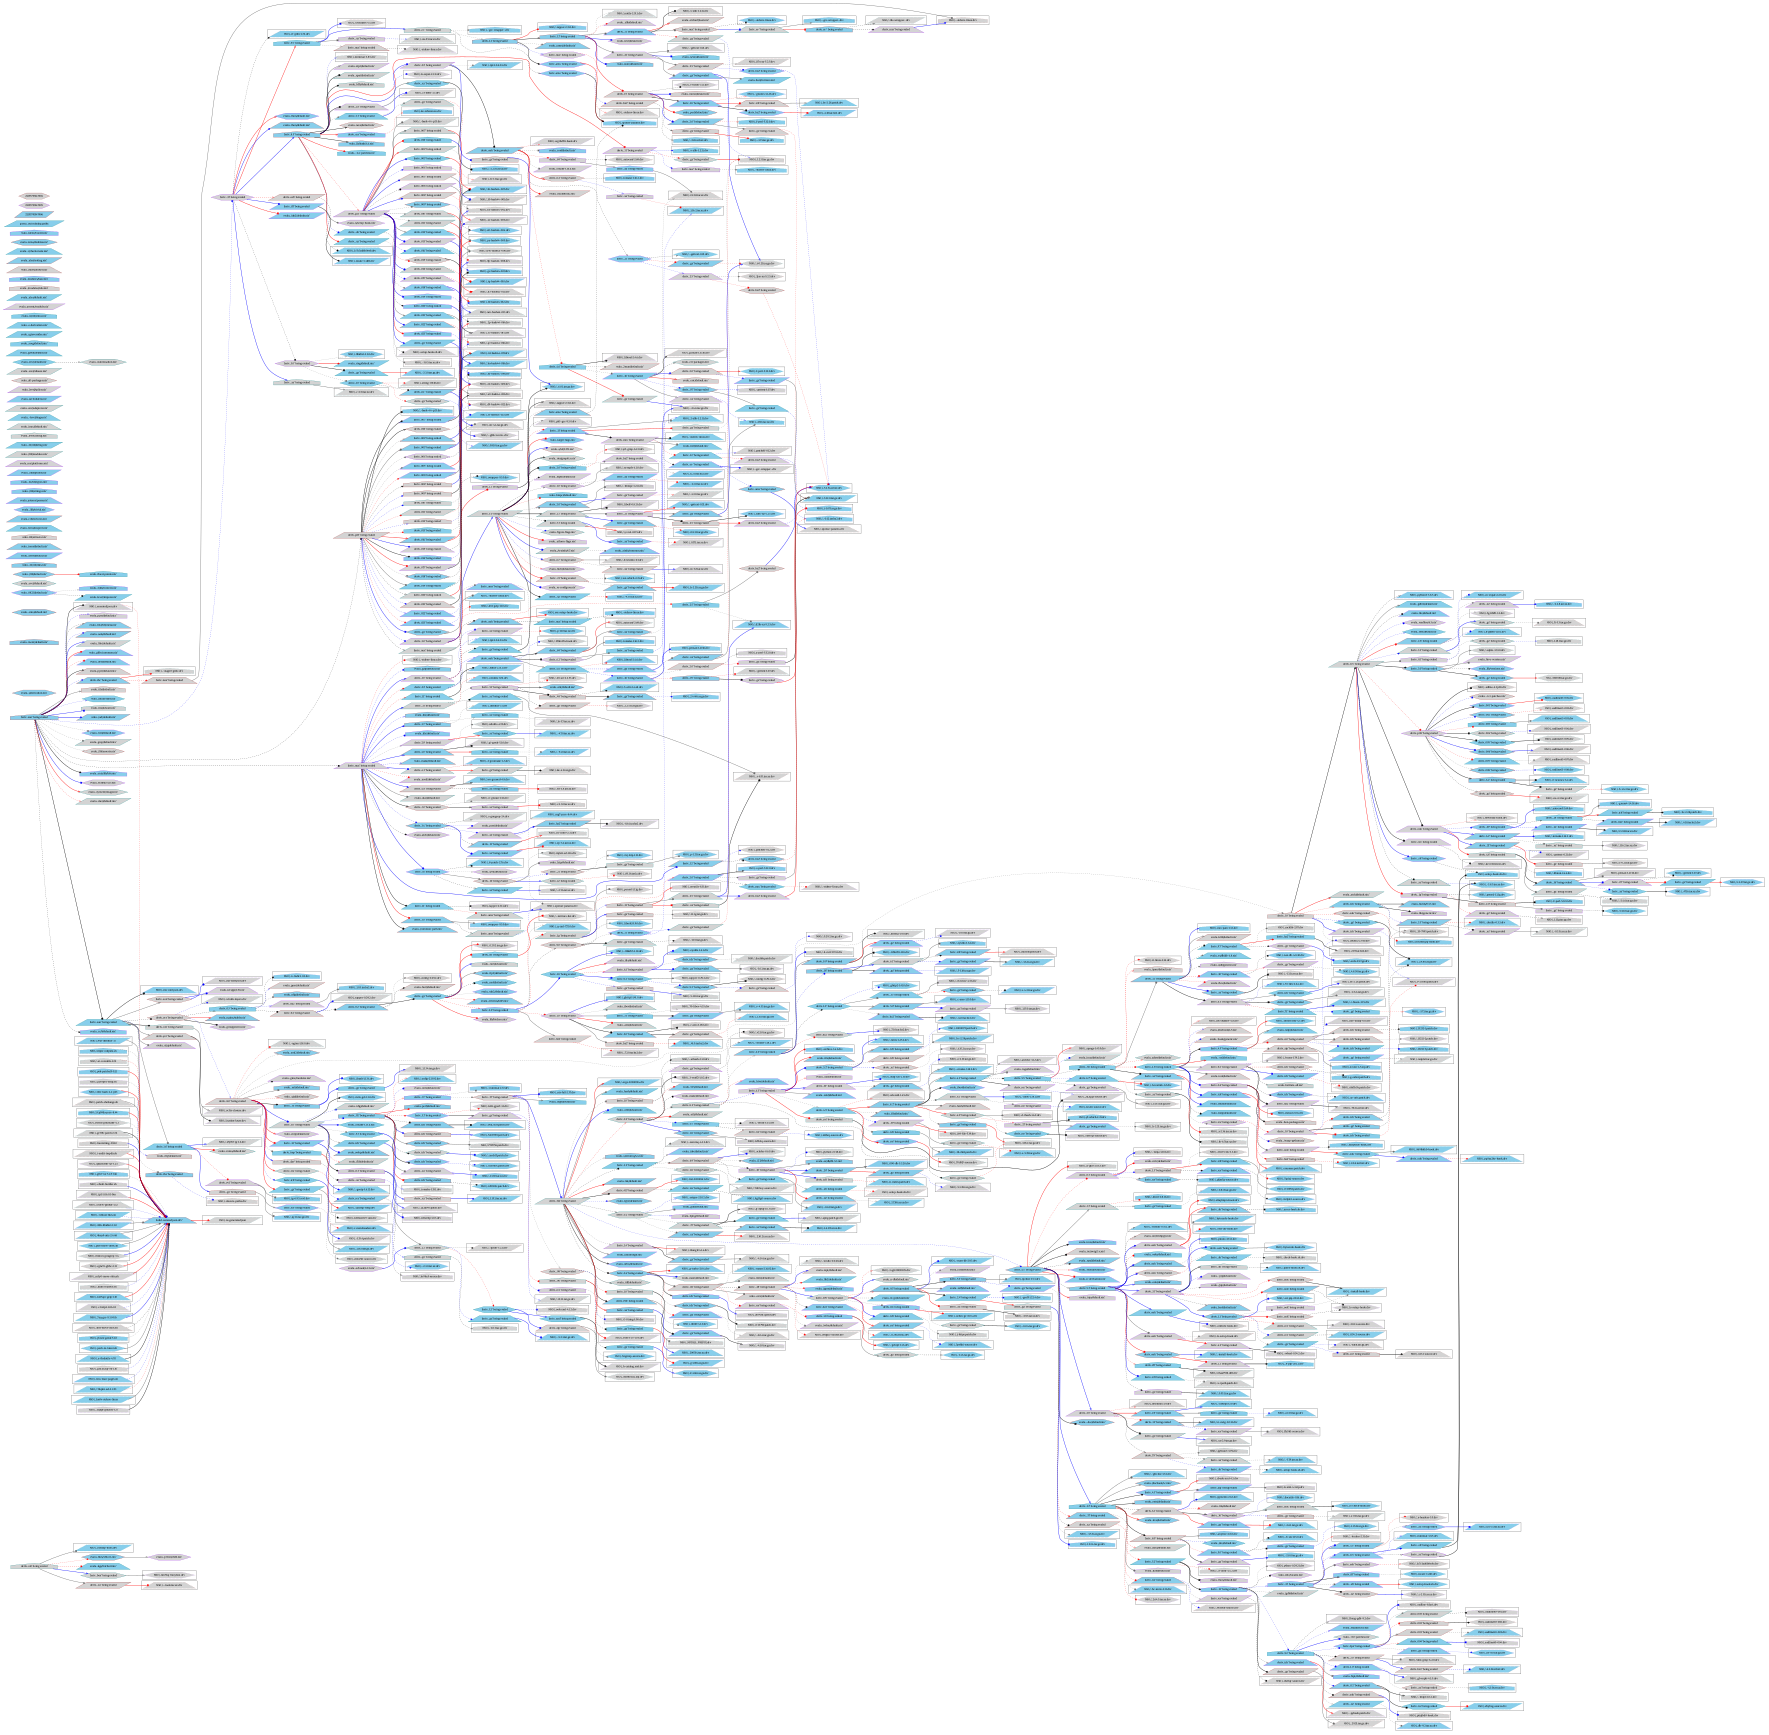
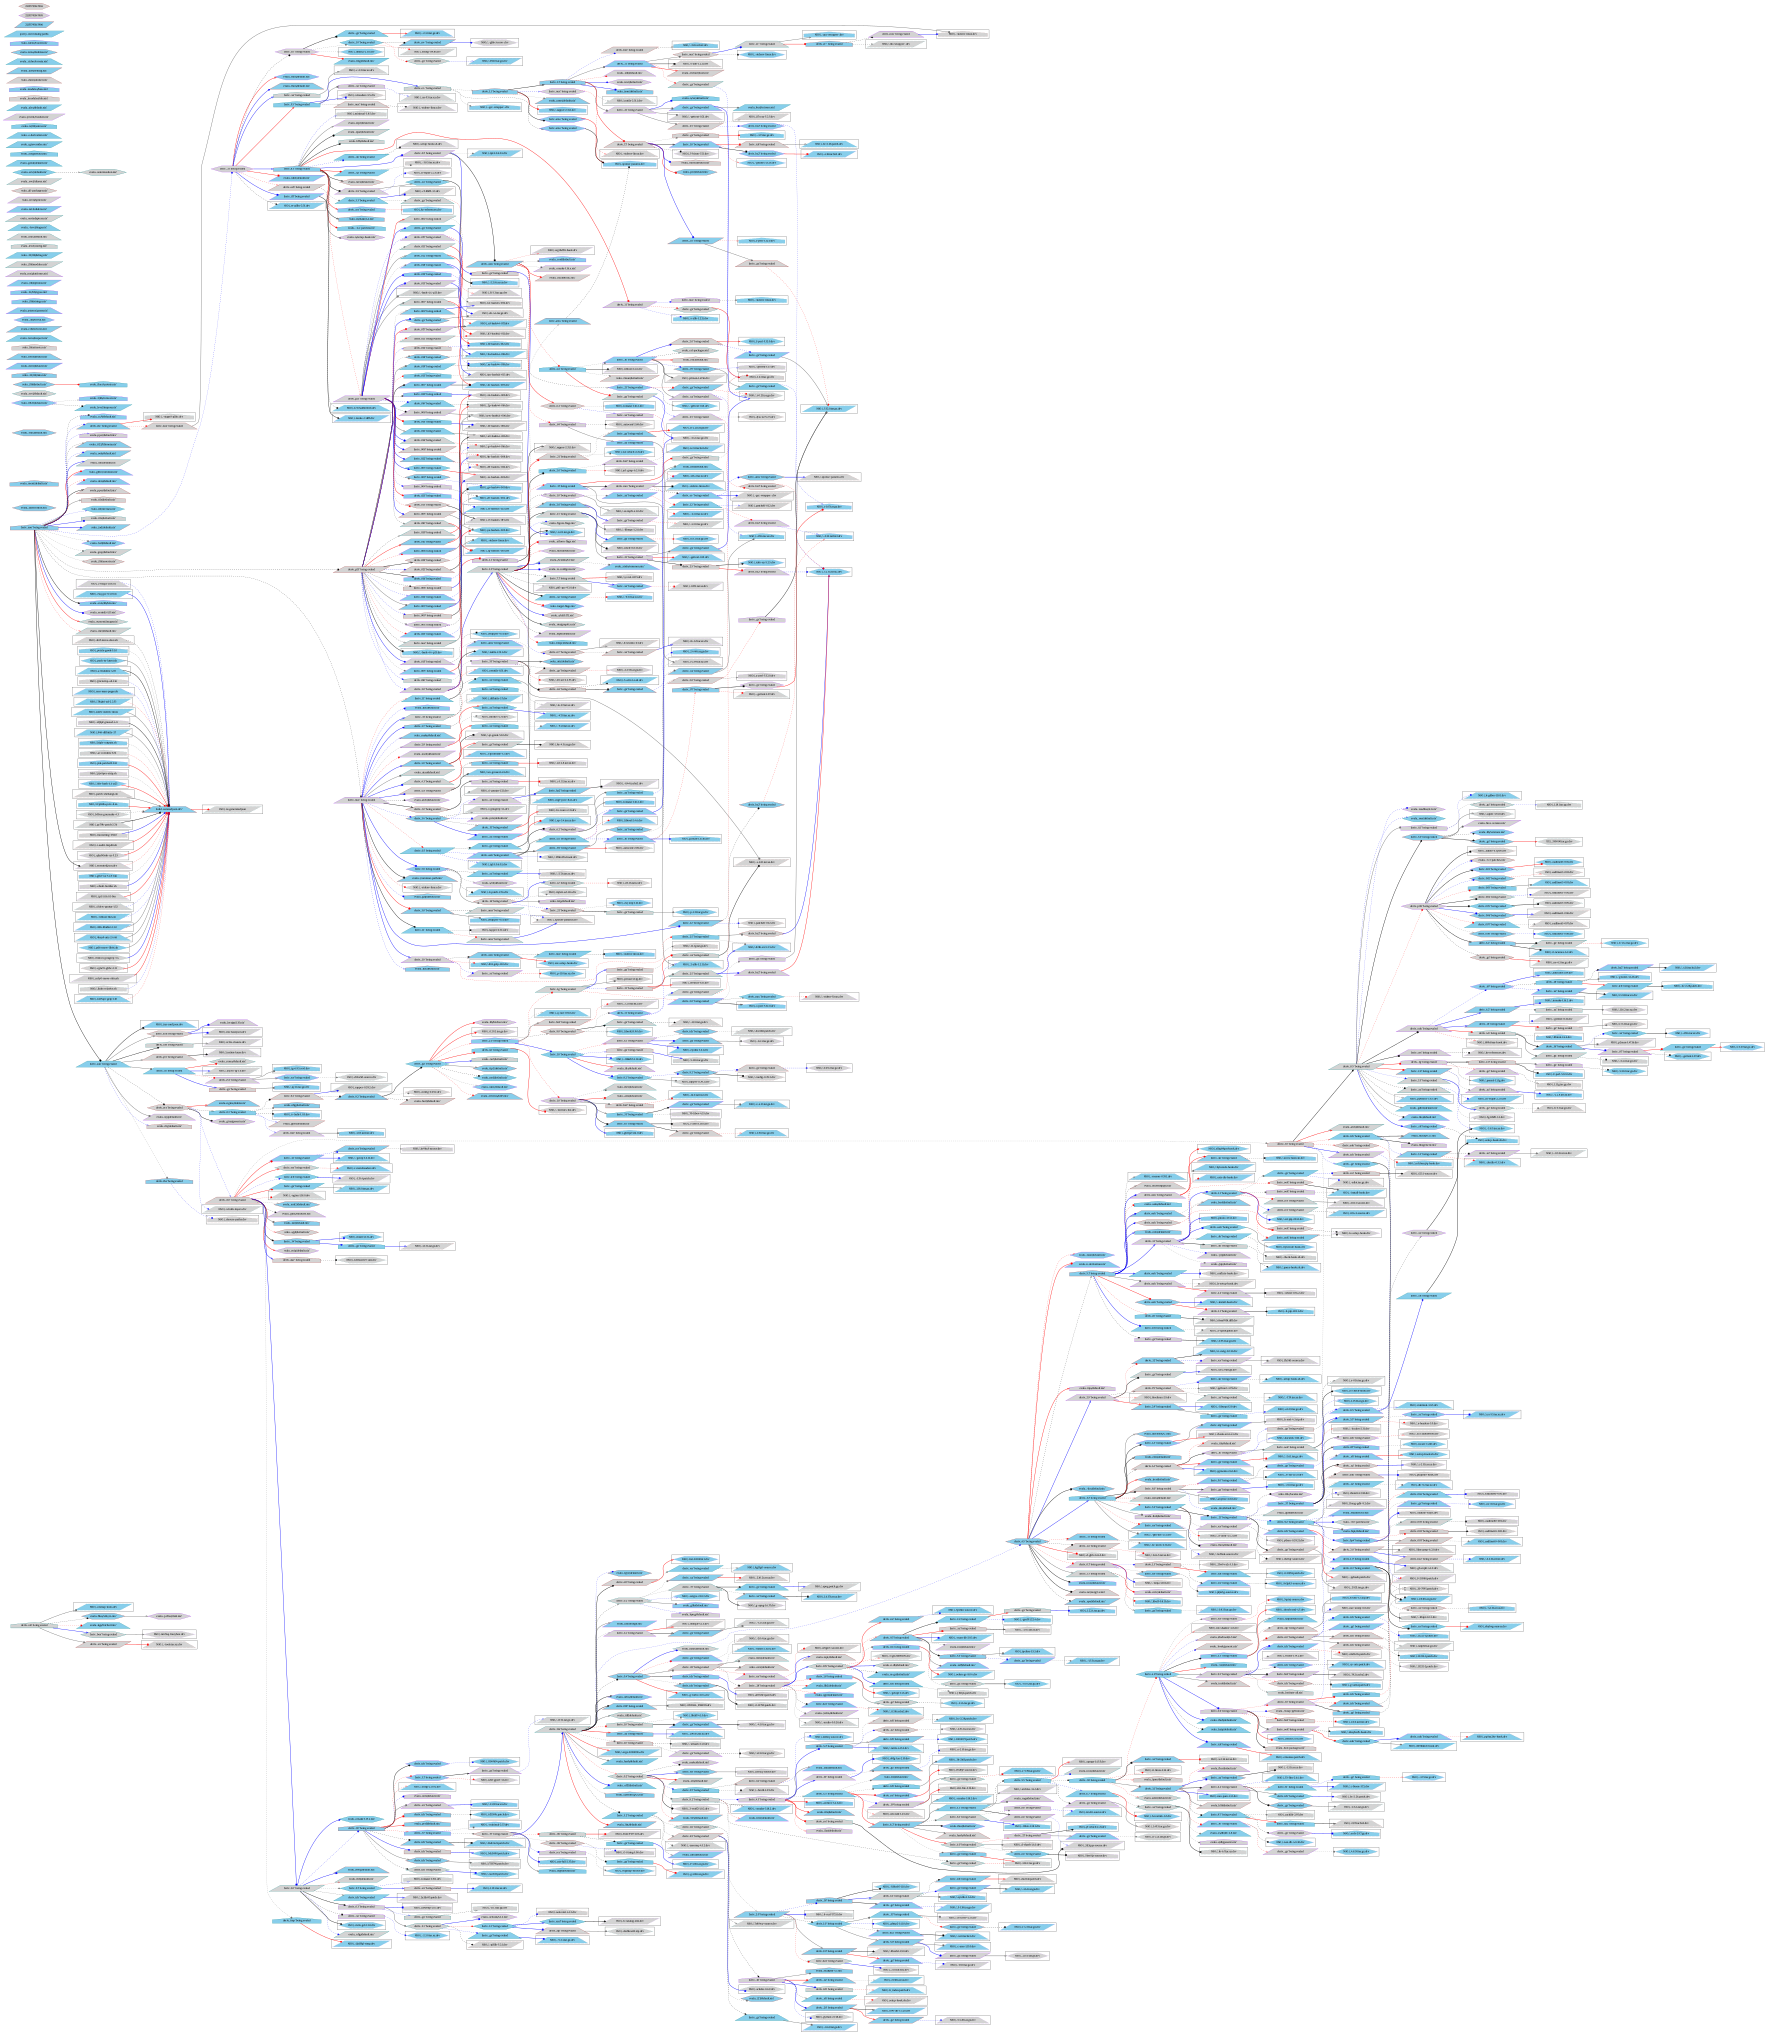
node "evalu...attr/default.nix'": label "evalu...attr/default.nix'" -> "ooks...attr/default.nix'"
edge "evalu...ocbook/4.1.2.nix'" -> "deriv...2.1' being evaled": reversed
edge "NSO /...b49vqii-gzip-1.10" -> "build...nerated.json.drv'": style bold -> dashed
edge "deriv...ols' being evaled" -> "evalu...files/x86_64.nix'": color red -> black
